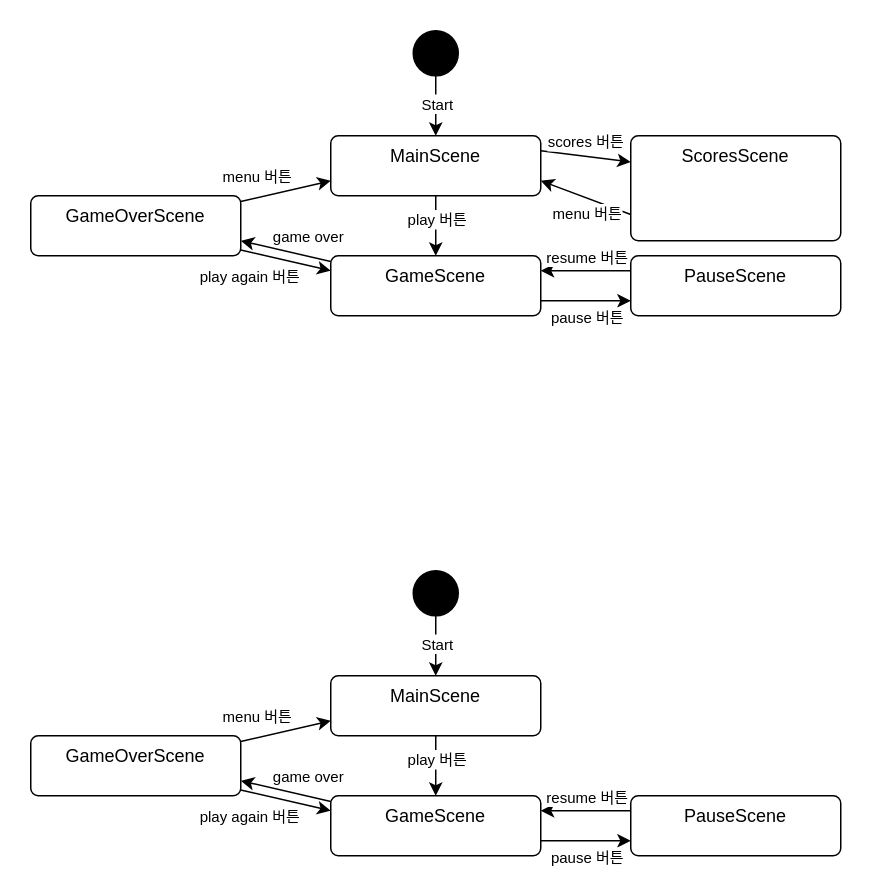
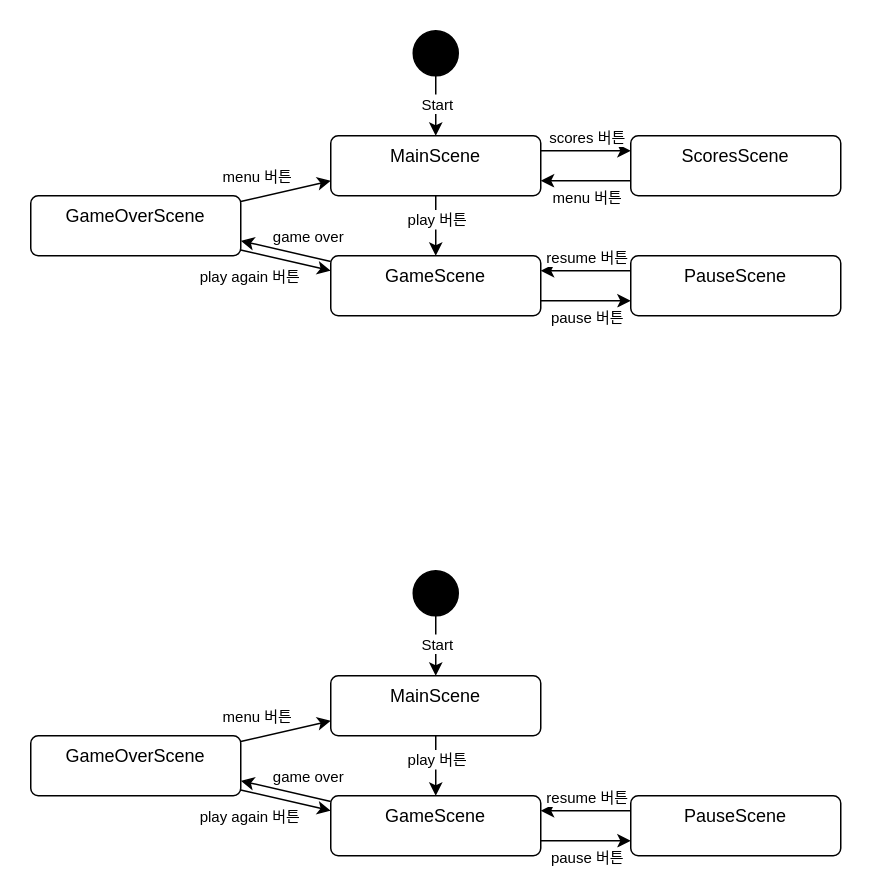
node "ScoresScene": size 210x105 -> 210x60
